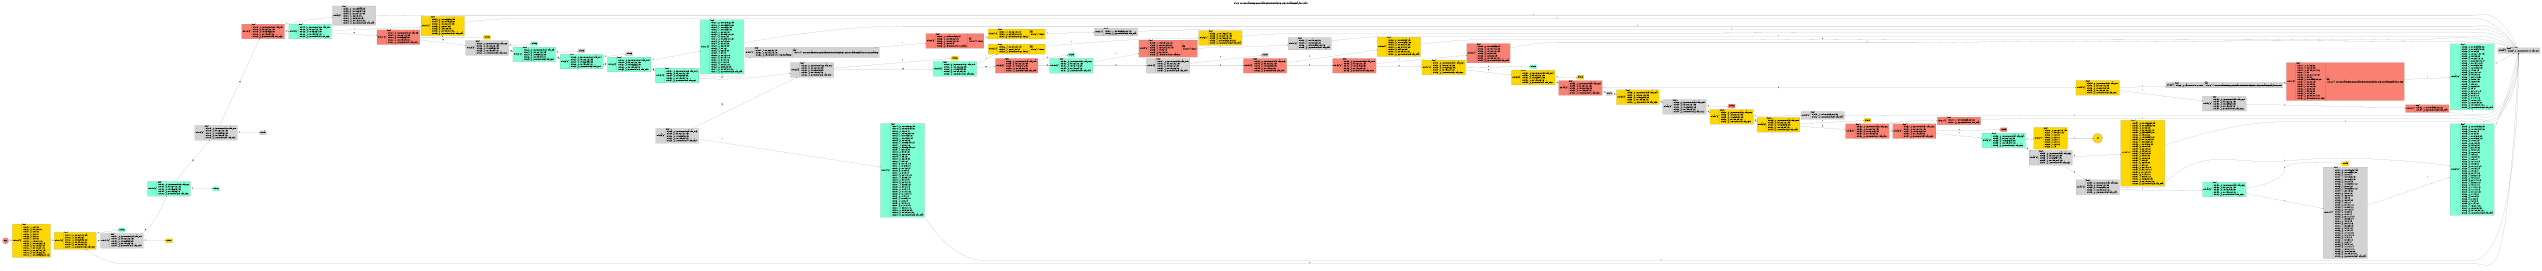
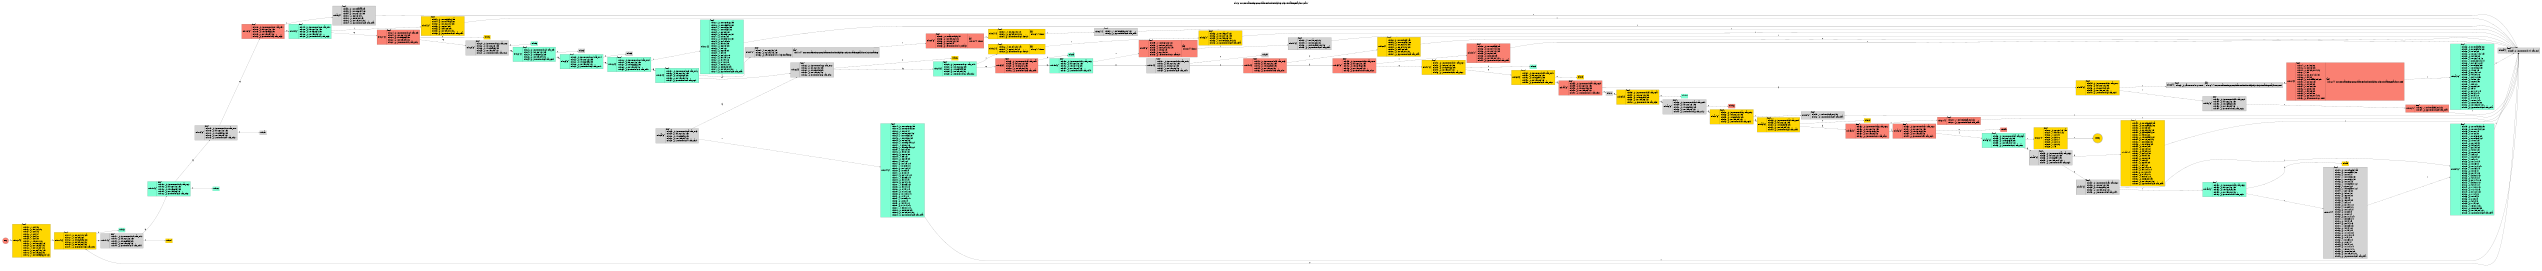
edge "0x401878 [25]" -> "0x40185f [25]": reversed
node "0x401b0e": added
node "Exit": label "Exit" -> "Desktop"
